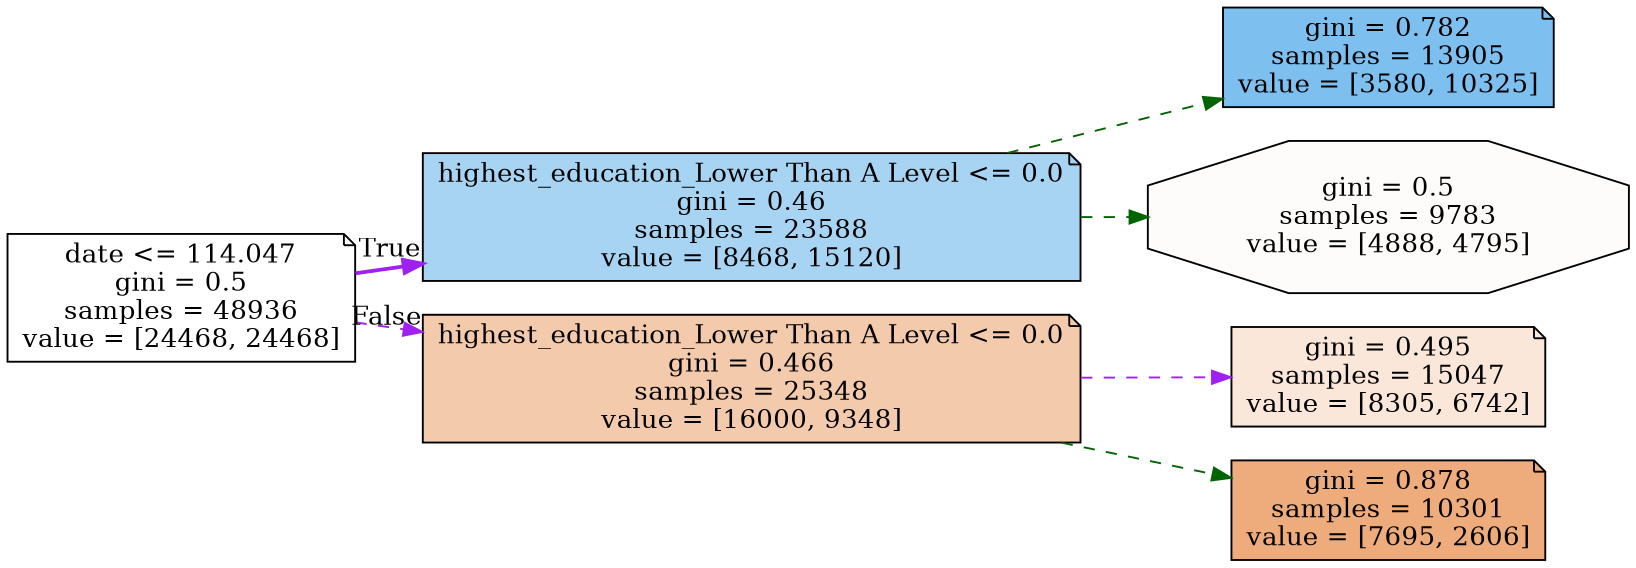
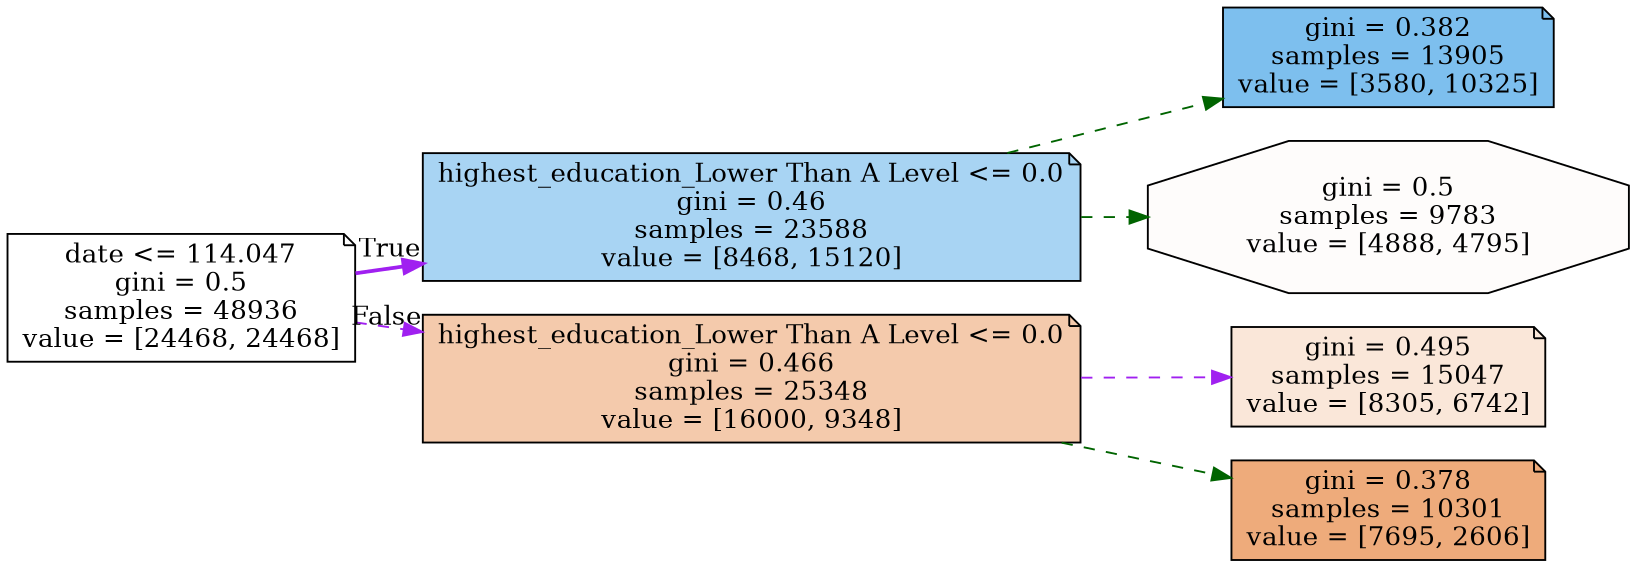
node "gini = 0.782 samples = 13905 value = [3580, 10325]": label "gini = 0.782 samples = 13905 value = [3580, 10325]" -> "gini = 0.382 samples = 13905 value = [3580, 10325]"
node "gini = 0.878 samples = 10301 value = [7695, 2606]": label "gini = 0.878 samples = 10301 value = [7695, 2606]" -> "gini = 0.378 samples = 10301 value = [7695, 2606]"
